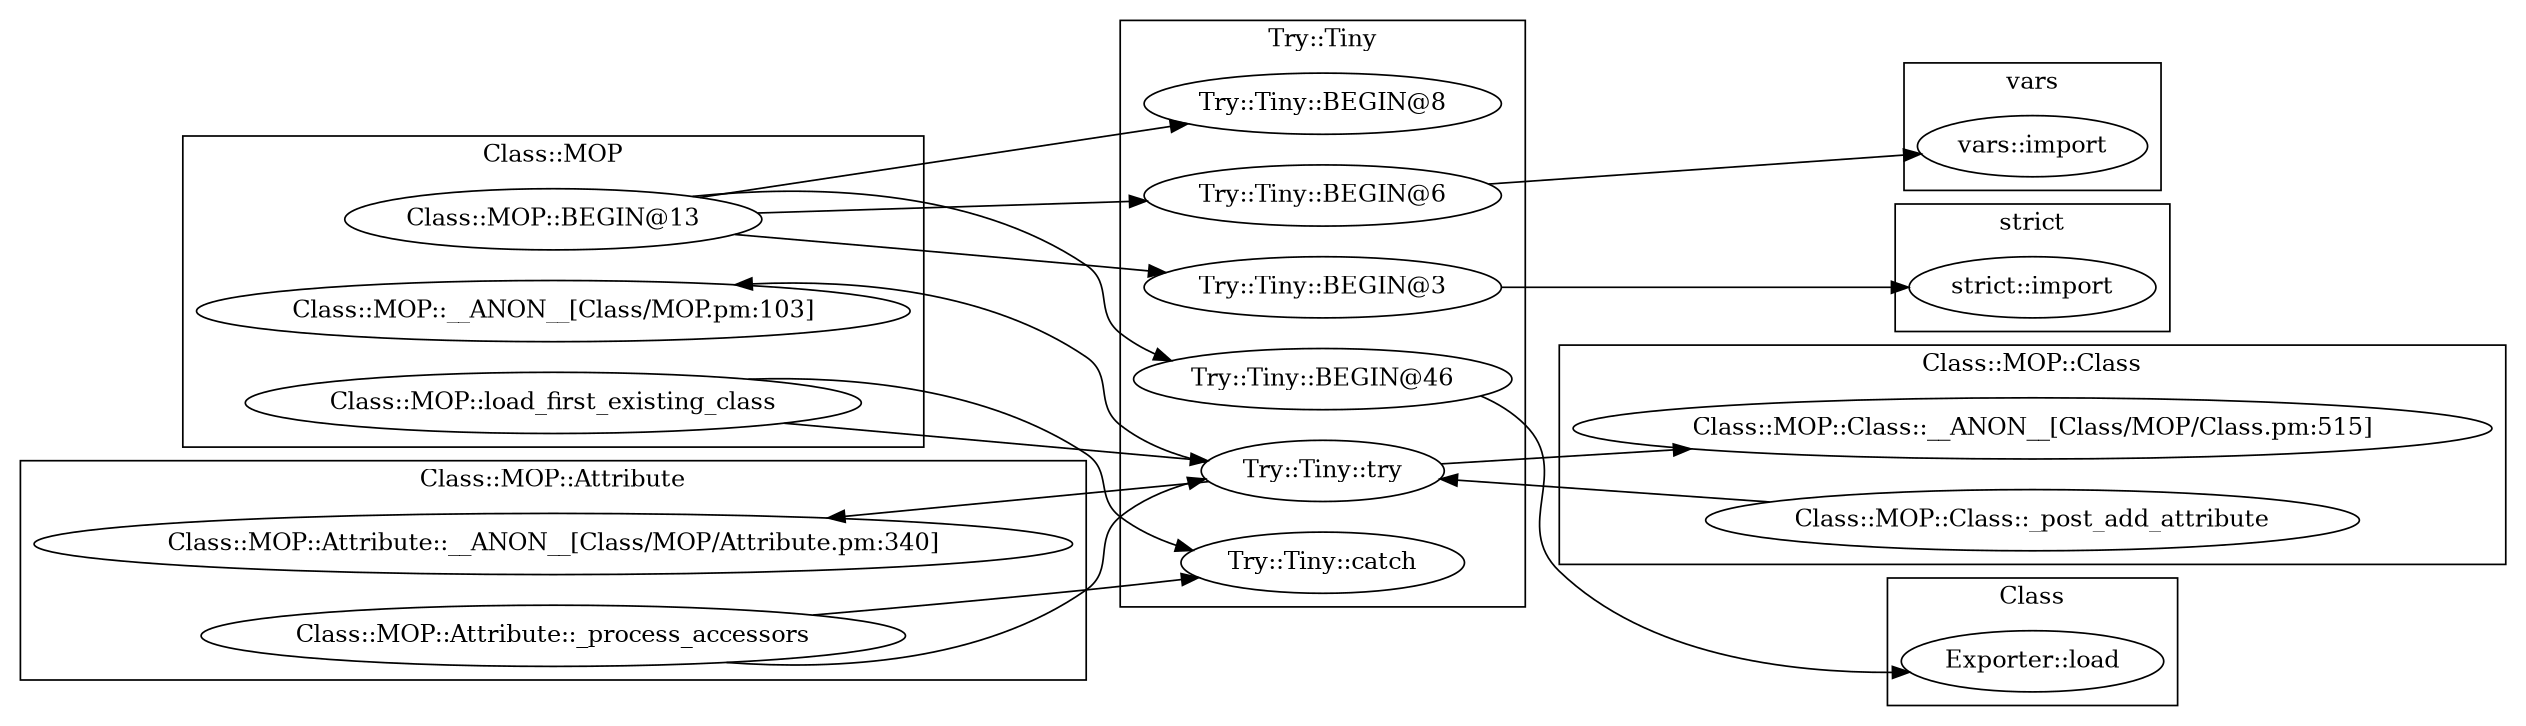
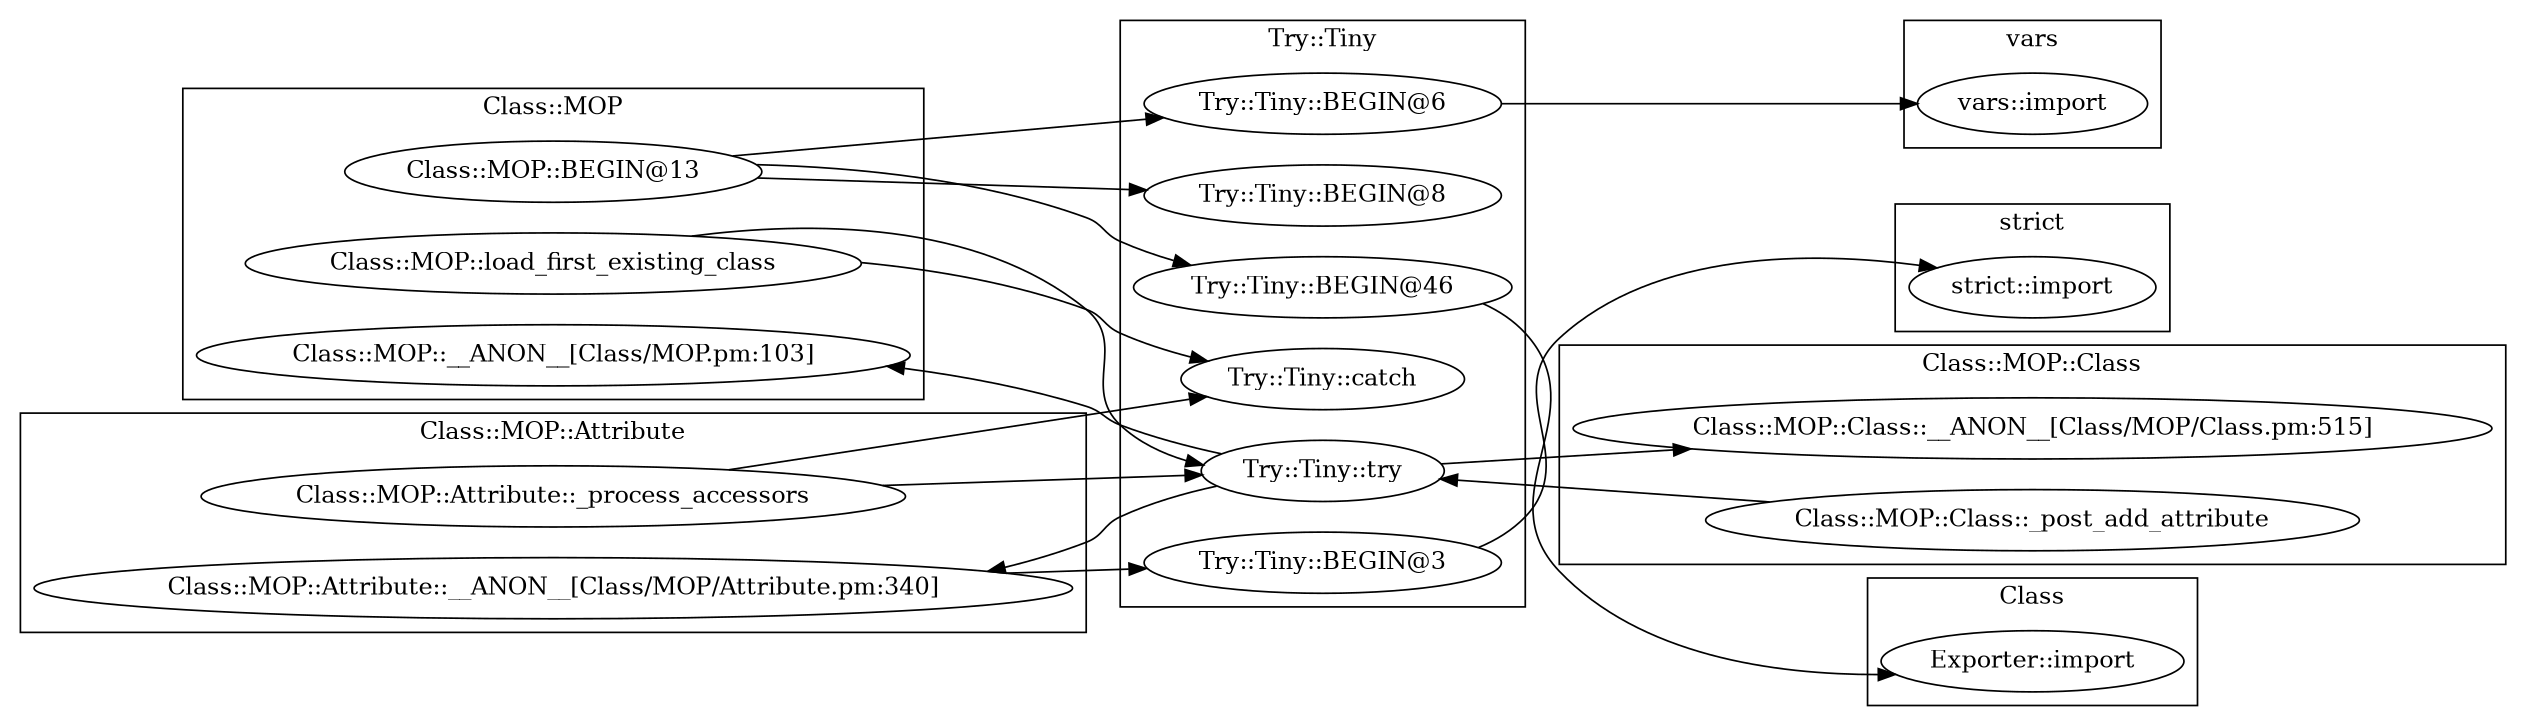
edge "Class::MOP::BEGIN@13" -> "Try::Tiny::BEGIN@3": now "Class::MOP::Attribute::__ANON__[Class/MOP/Attribute.pm:340]" -> "Try::Tiny::BEGIN@3"
node "Exporter::load": label "Exporter::load" -> "Exporter::import"
